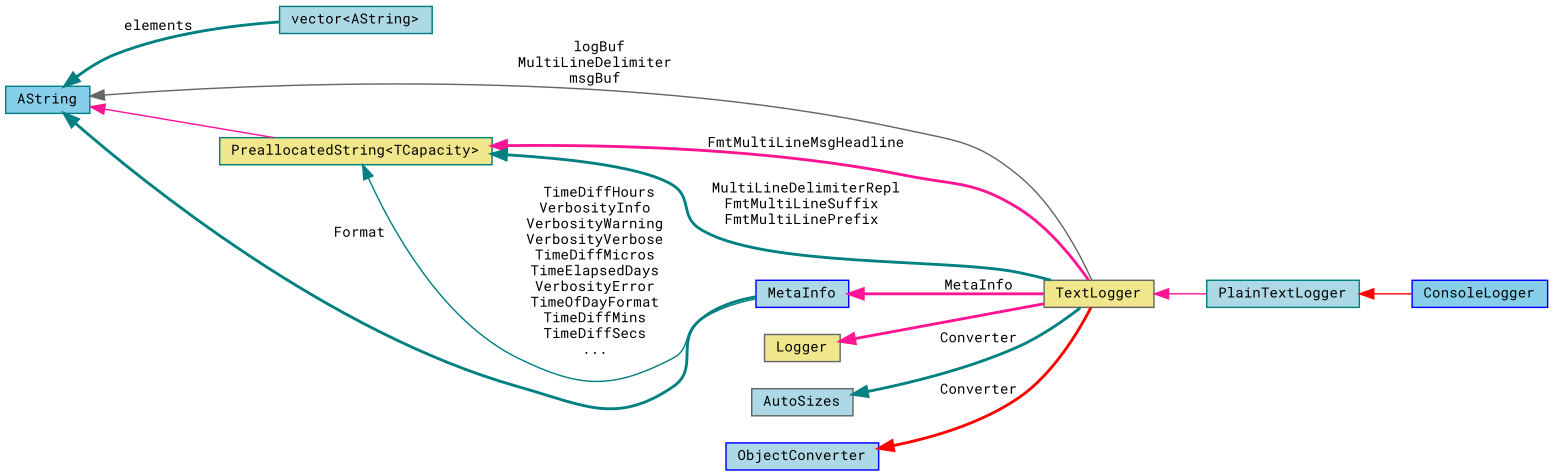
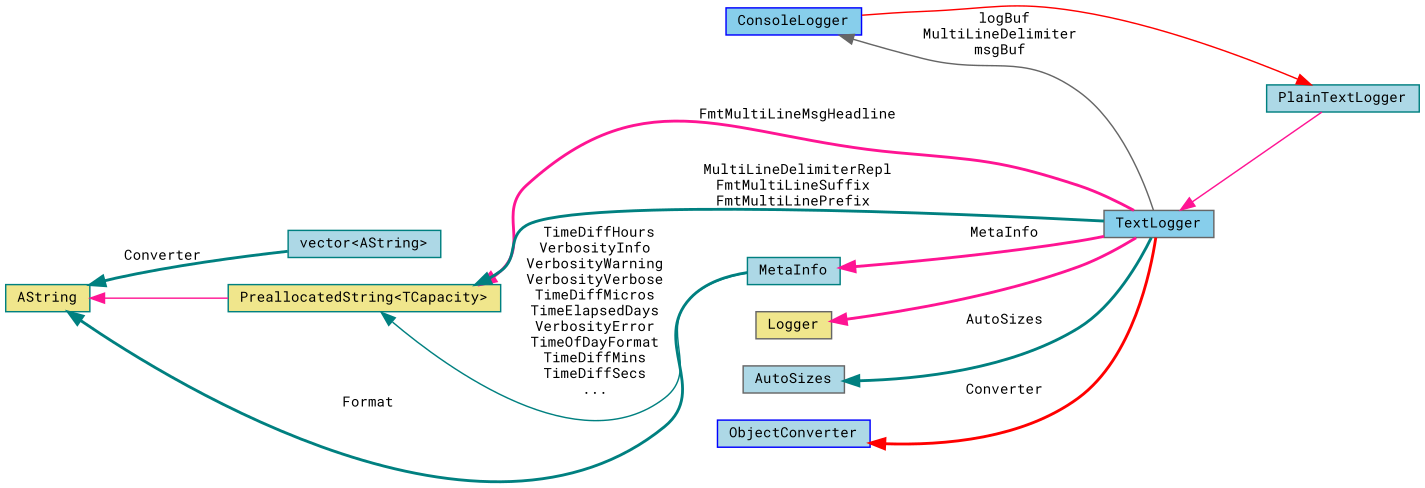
edge "vector<AString>" -> "AString": label " elements" -> " Converter"
edge "TextLogger" -> "AString": now "TextLogger" -> "ConsoleLogger"
node "AString": fillcolor skyblue -> khaki
node "MetaInfo": color blue -> teal
node "TextLogger": fillcolor khaki -> skyblue
edge "TextLogger" -> "AutoSizes": label " Converter" -> " AutoSizes"
